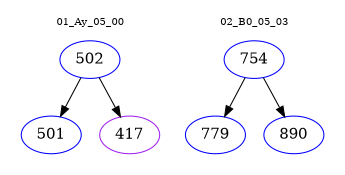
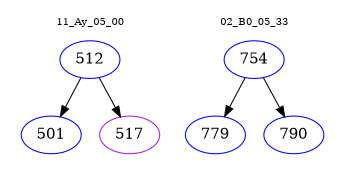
cluster "01_Ay_05_00": label "01_Ay_05_00" -> "11_Ay_05_00"
cluster "02_B0_05_03": label "02_B0_05_03" -> "02_B0_05_33"
node "502": label "502" -> "512"
node "417": label "417" -> "517"
node "890": label "890" -> "790"
